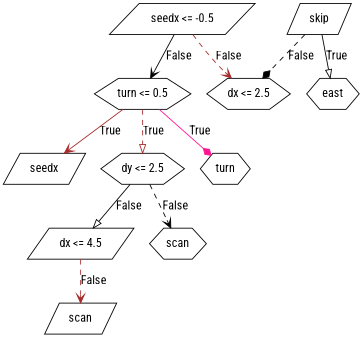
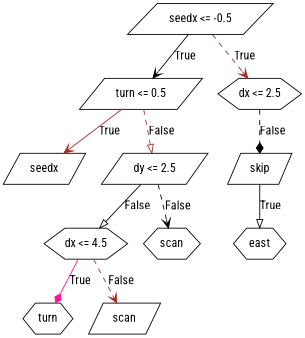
edge "skip" -> "dx <= 2.5": reversed
edge "seedx <= -0.5" -> "turn <= 0.5": label "False" -> "True"
edge "seedx <= -0.5" -> "dx <= 2.5": label "False" -> "True"
node "turn <= 0.5": shape hexagon -> parallelogram
edge "turn <= 0.5" -> "turn": now "dx <= 4.5" -> "turn"
edge "turn <= 0.5" -> "dy <= 2.5": label "True" -> "False"
node "dy <= 2.5": shape hexagon -> parallelogram
node "dx <= 4.5": shape parallelogram -> hexagon
